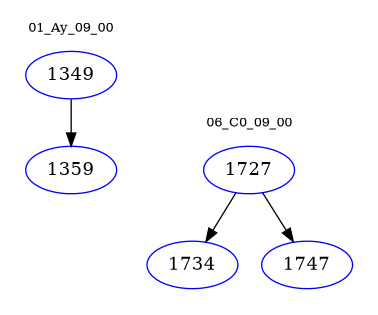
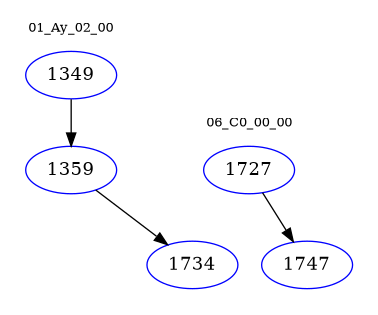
cluster "01_Ay_09_00": label "01_Ay_09_00" -> "01_Ay_02_00"
cluster "06_C0_09_00": label "06_C0_09_00" -> "06_C0_00_00"
edge "1727" -> "1734": now "1359" -> "1734"
